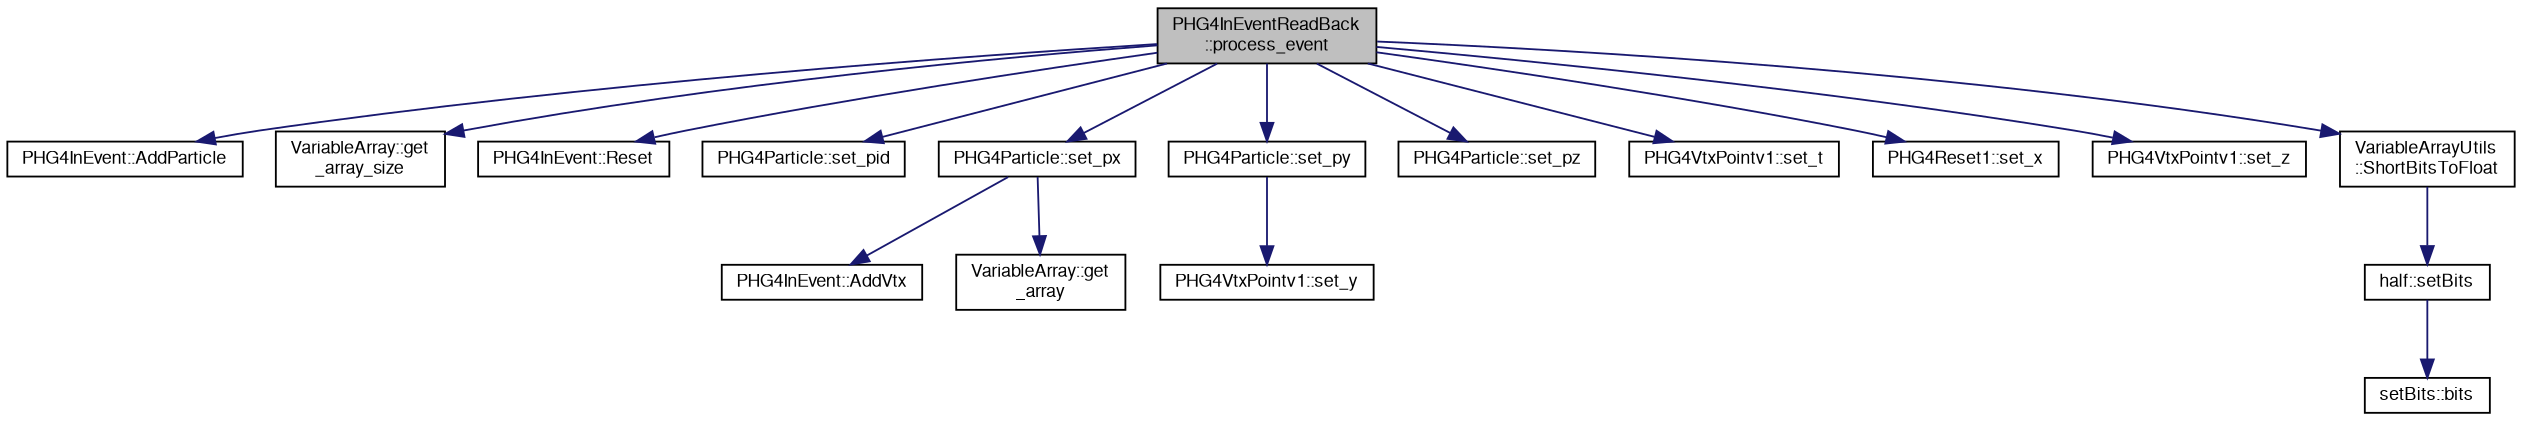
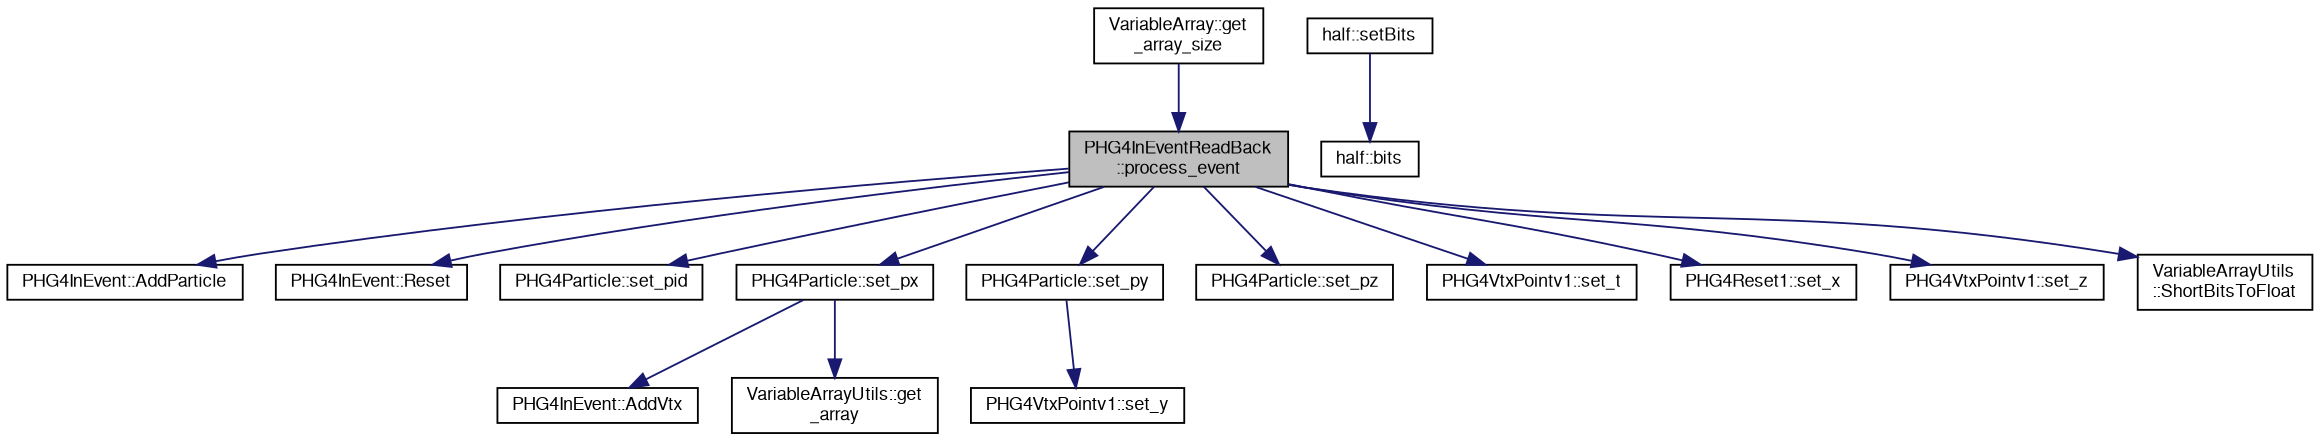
edge "PHG4InEventReadBack ::process_event" -> "VariableArray::get _array_size": reversed
edge "VariableArrayUtils ::ShortBitsToFloat" -> "half::setBits": removed
node "VariableArray::get _array": label "VariableArray::get _array" -> "VariableArrayUtils::get _array"
node "setBits::bits": label "setBits::bits" -> "half::bits"
